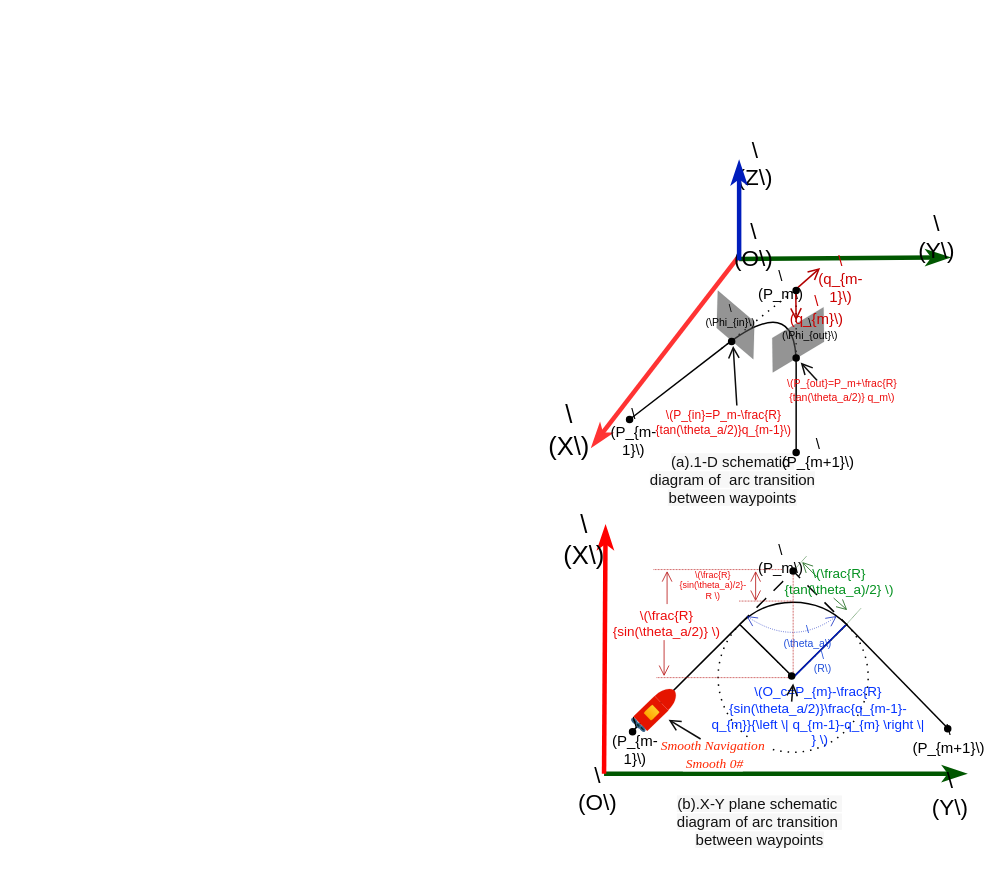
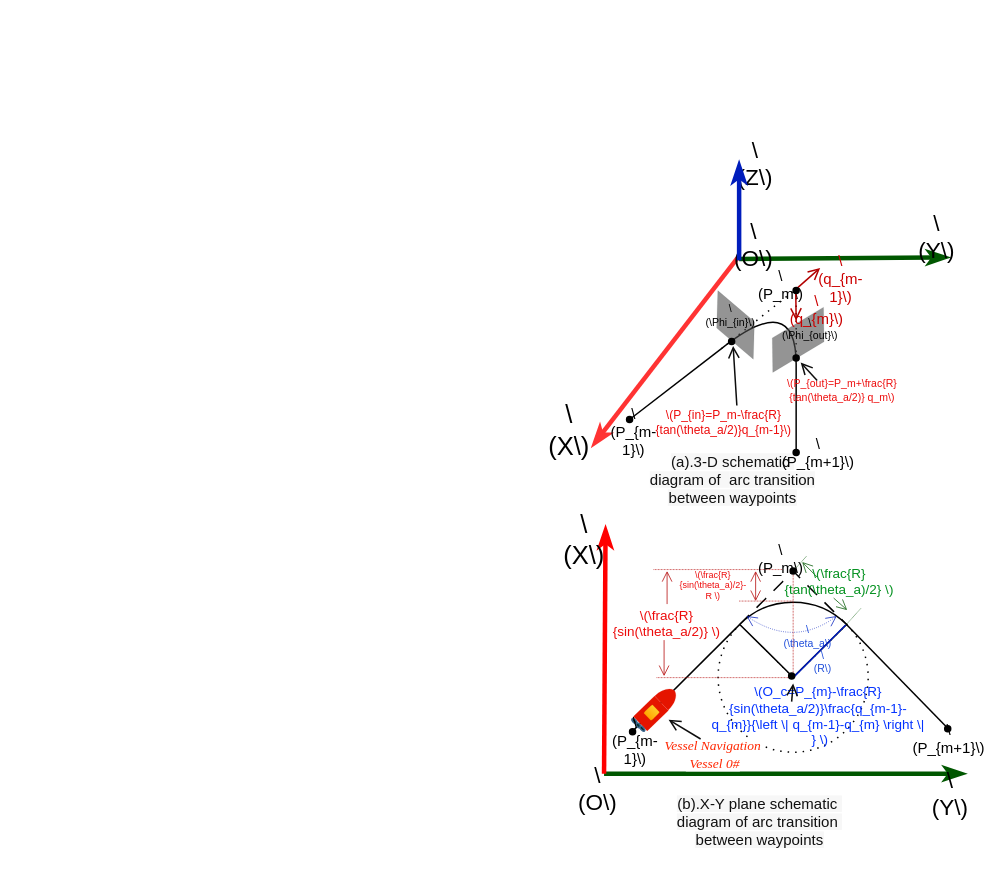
node "(a).1-D schematic diagram of arc transition between waypoints": label "(a).1-D schematic diagram of arc transition between waypoints" -> "(a).3-D schematic diagram of arc transition between waypoints"
node "Smooth Navigation": label "Smooth Navigation" -> "Vessel Navigation"
node "Smooth 0#": label "Smooth 0#" -> "Vessel 0#"
